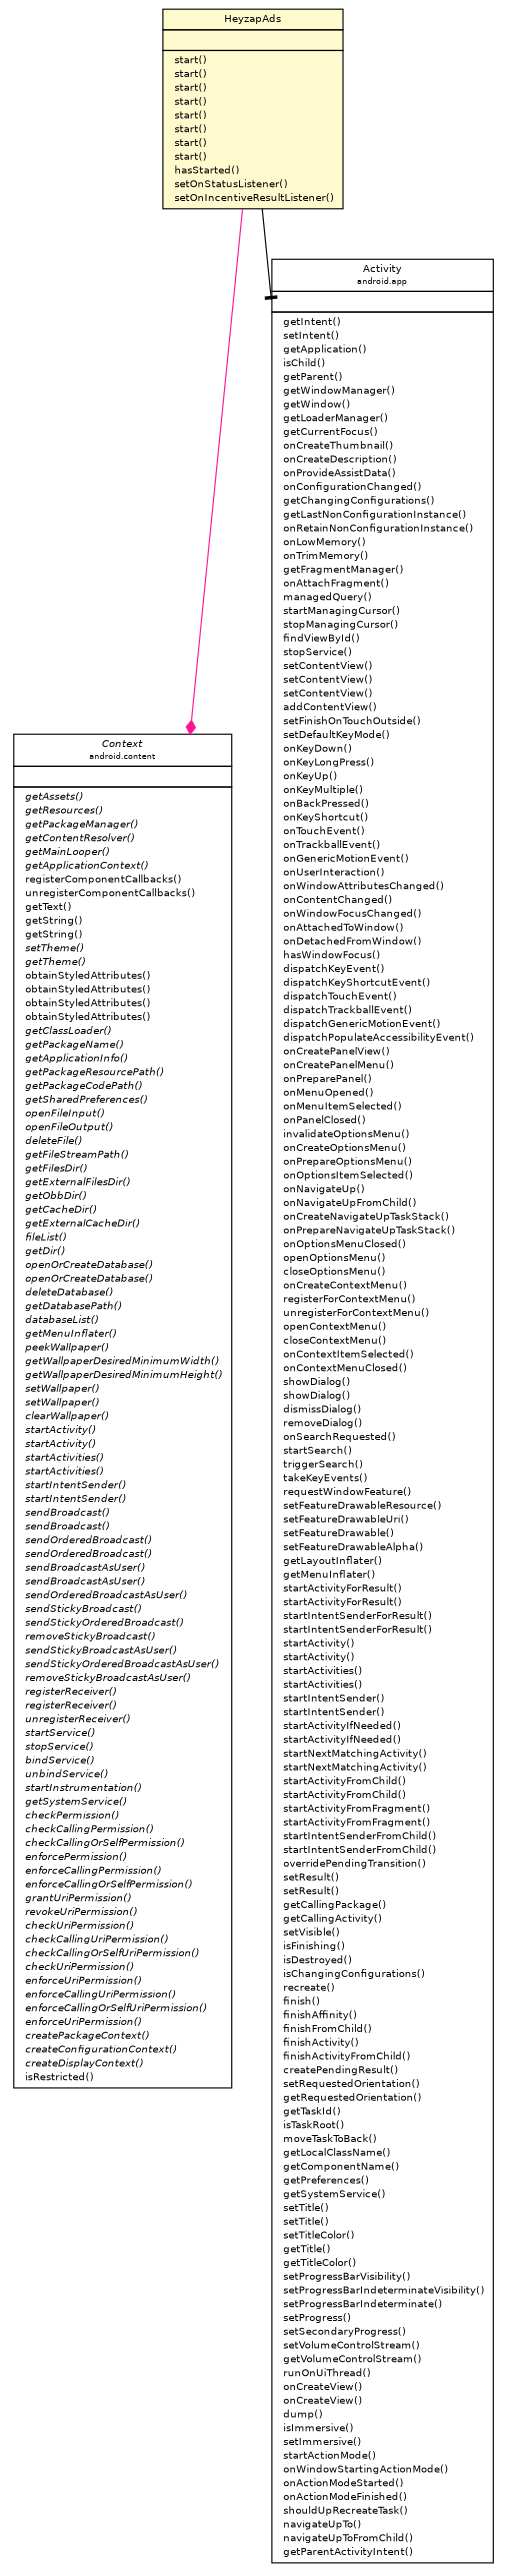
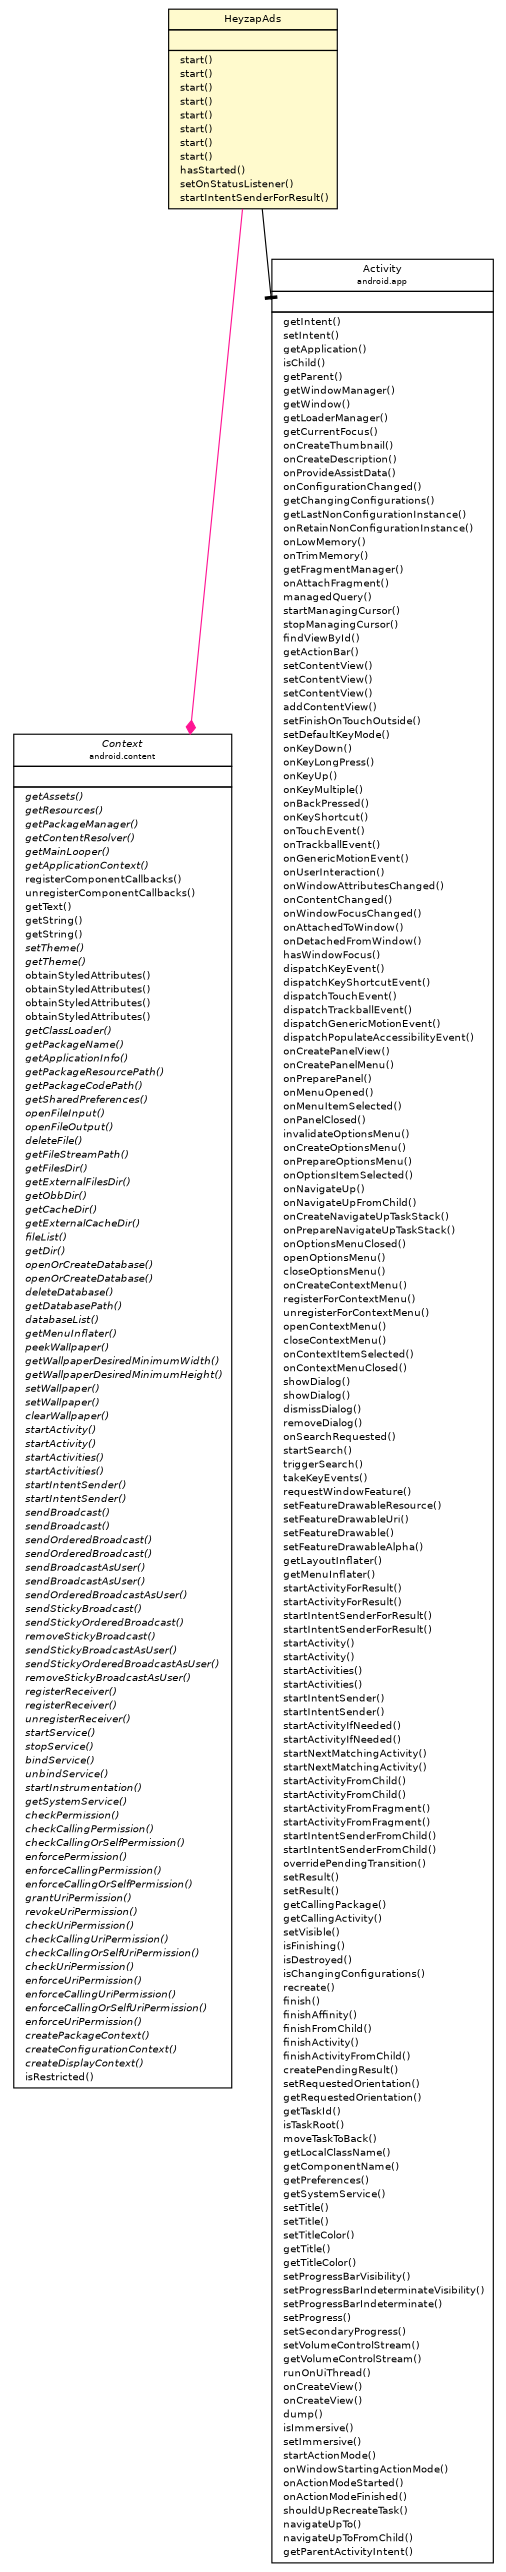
node "HeyzapAds": text "setOnIncentiveResultListener()" -> "startIntentSenderForResult()"
node "Activity": text "stopService()" -> "getActionBar()"
